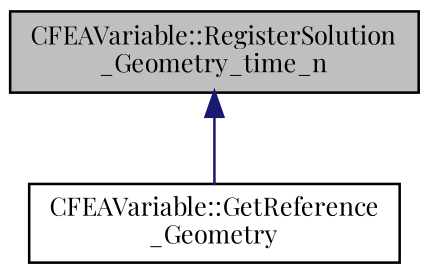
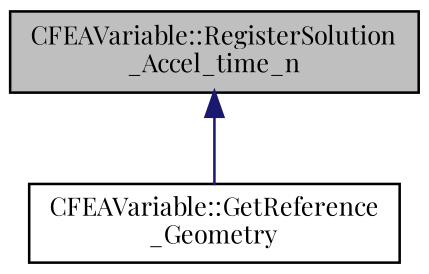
node "CFEAVariable::RegisterSolution _Geometry_time_n": label "CFEAVariable::RegisterSolution _Geometry_time_n" -> "CFEAVariable::RegisterSolution _Accel_time_n"
